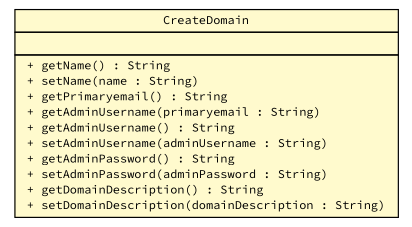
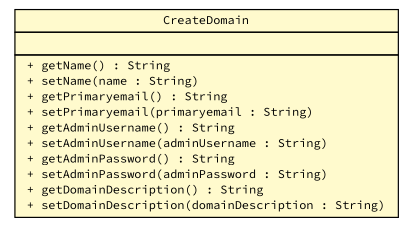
node "CreateDomain": text "+ getAdminUsername(primaryemail : String)" -> "+ setPrimaryemail(primaryemail : String)"
